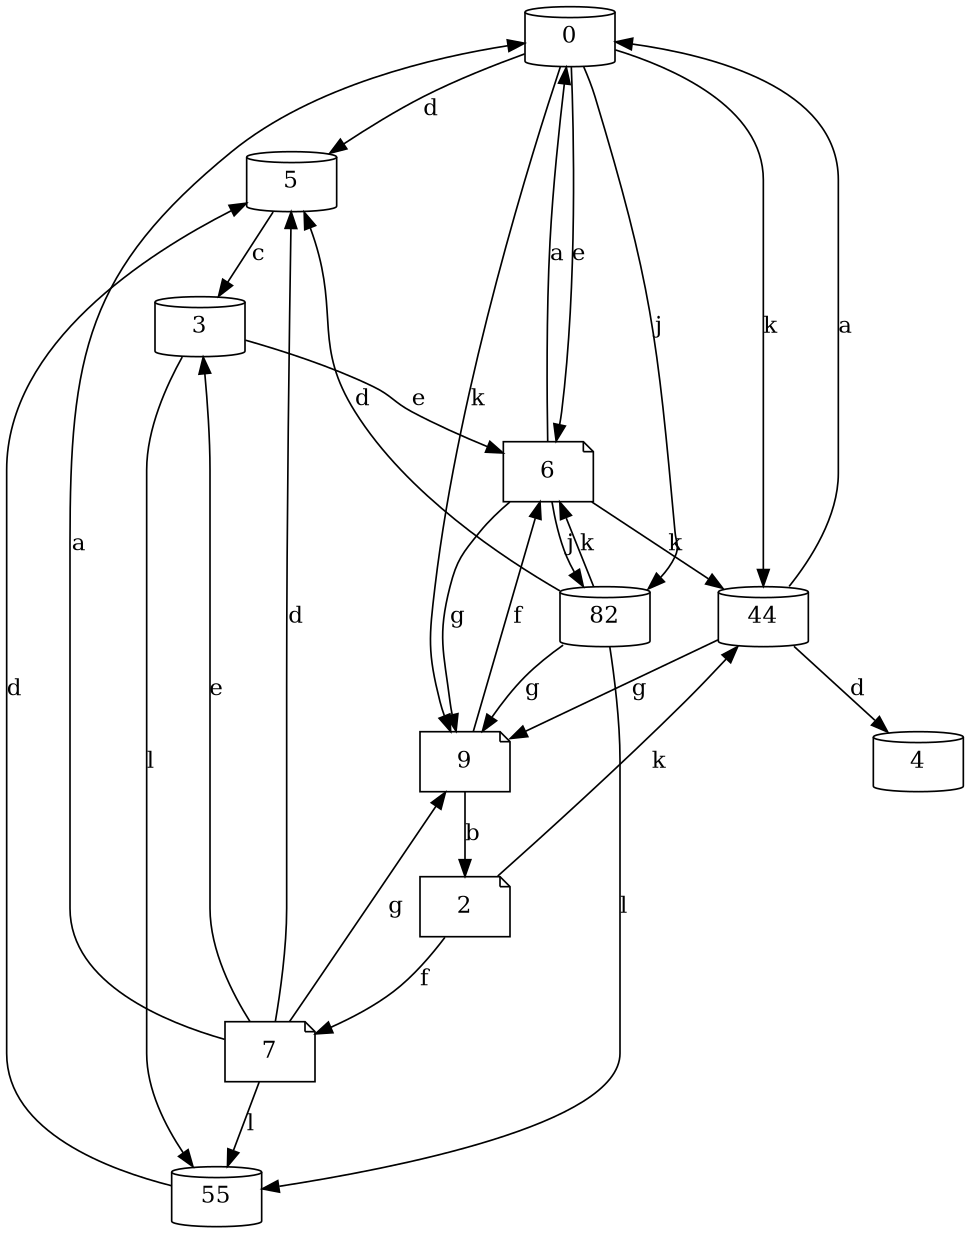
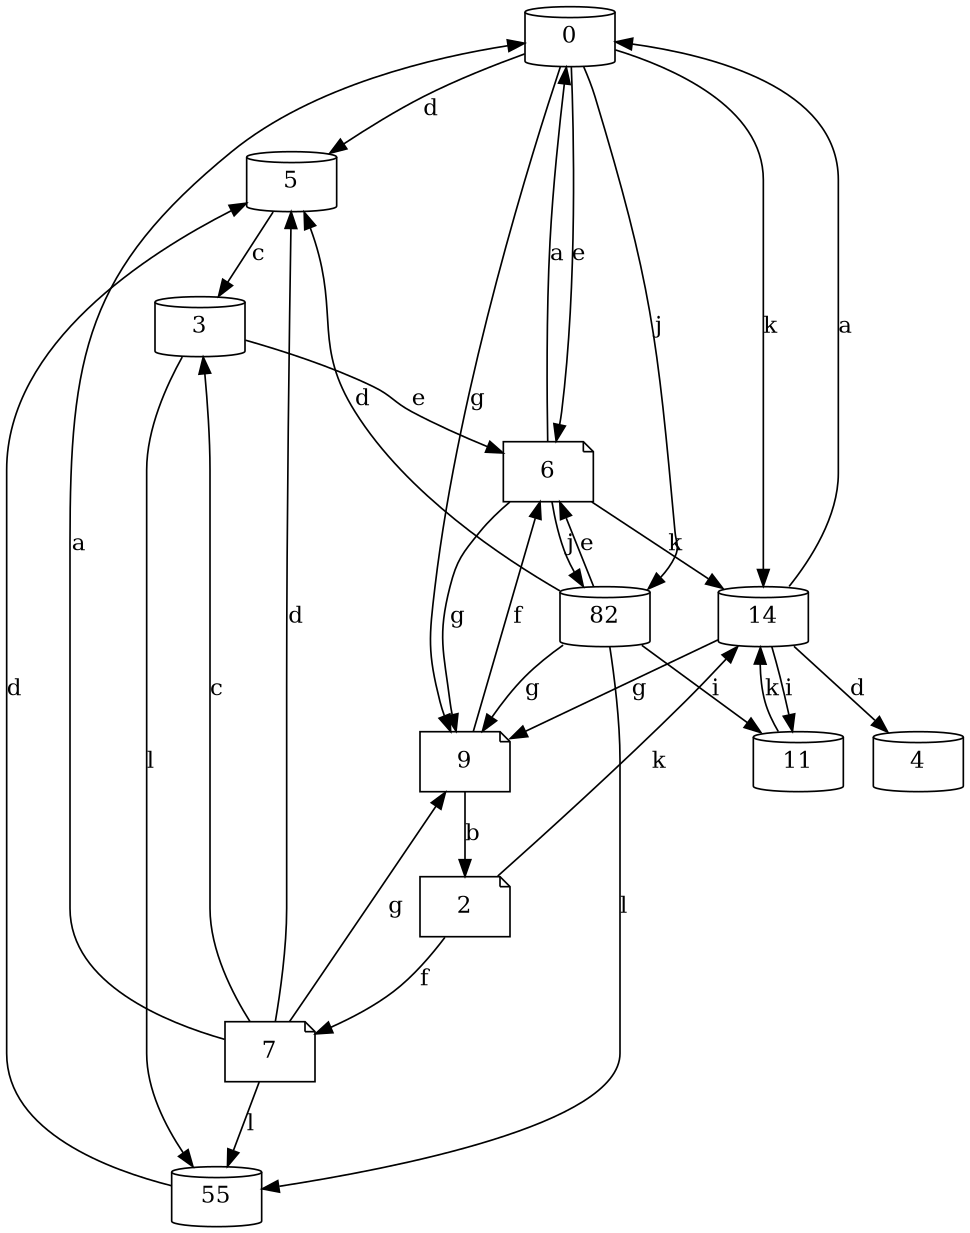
edge "0" -> "9": label "k" -> "g"
edge "82" -> "6": label "k" -> "e"
node "44": label "44" -> "14"
edge "7" -> "3": label "e" -> "c"
node "11": added
